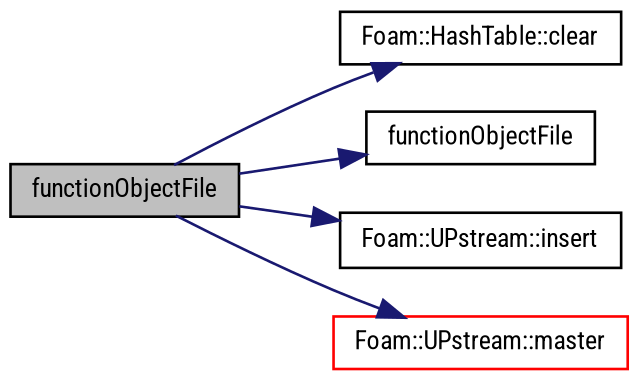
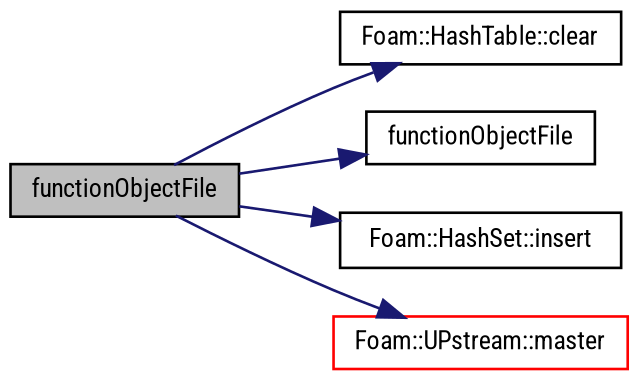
node "Foam::UPstream::insert": label "Foam::UPstream::insert" -> "Foam::HashSet::insert"
